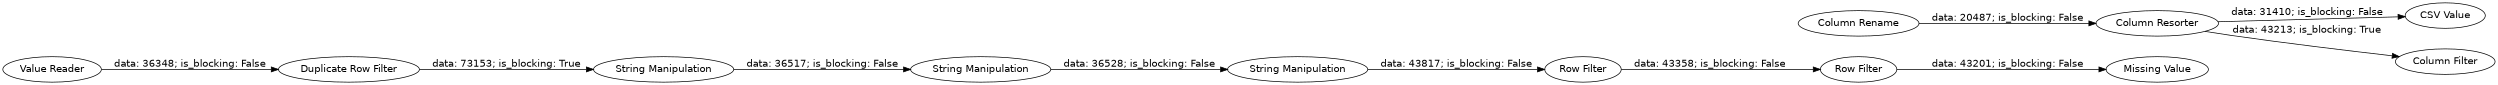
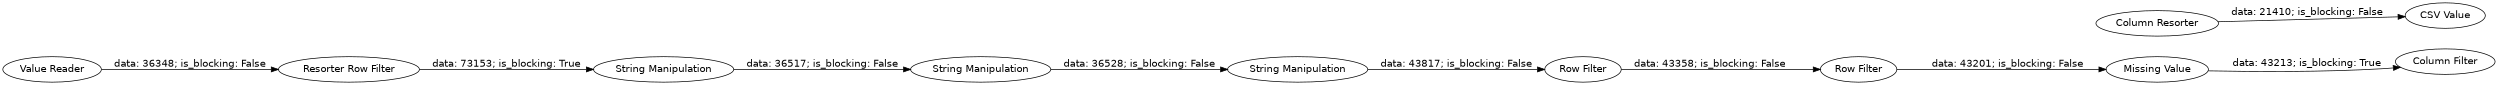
edge "Column Resorter" -> "CSV Value": label "data: 31410; is_blocking: False" -> "data: 21410; is_blocking: False"
node "Column Rename": removed
edge "Column Resorter" -> "Column Filter": now "Missing Value" -> "Column Filter"
node "Duplicate Row Filter": label "Duplicate Row Filter" -> "Resorter Row Filter"
